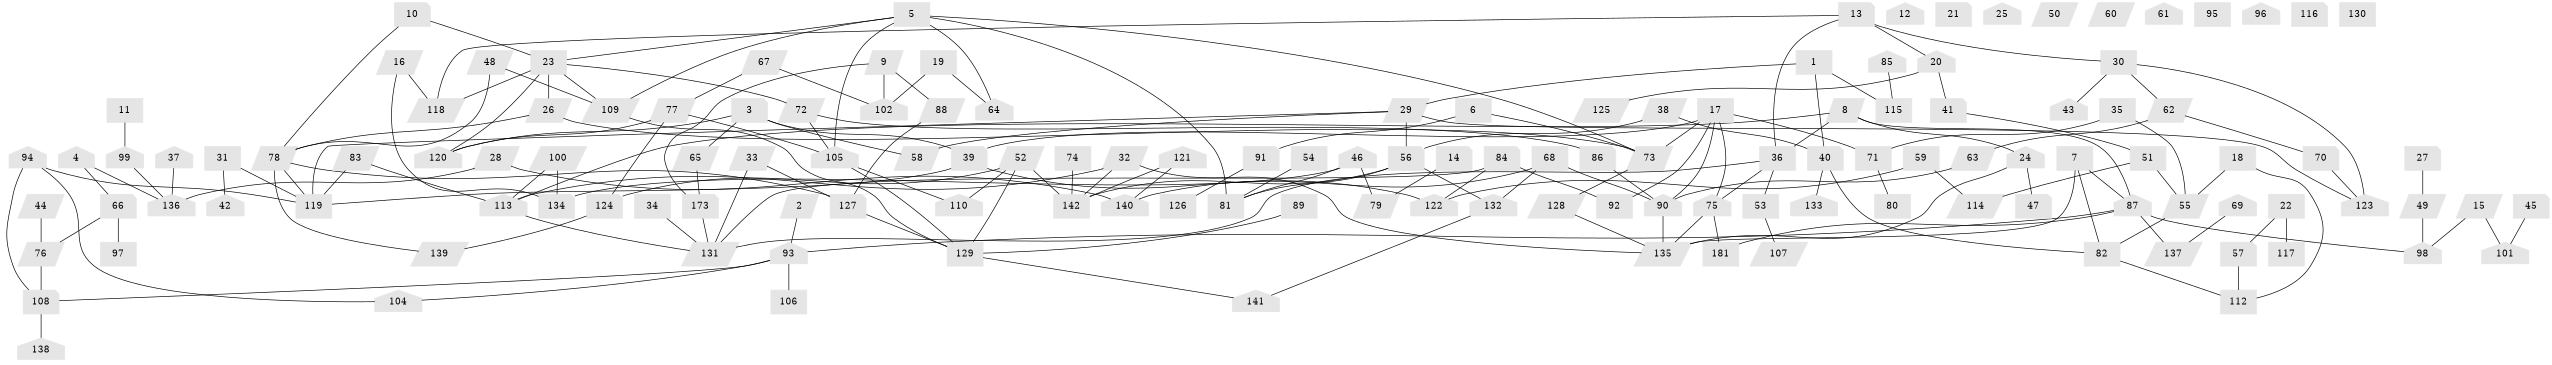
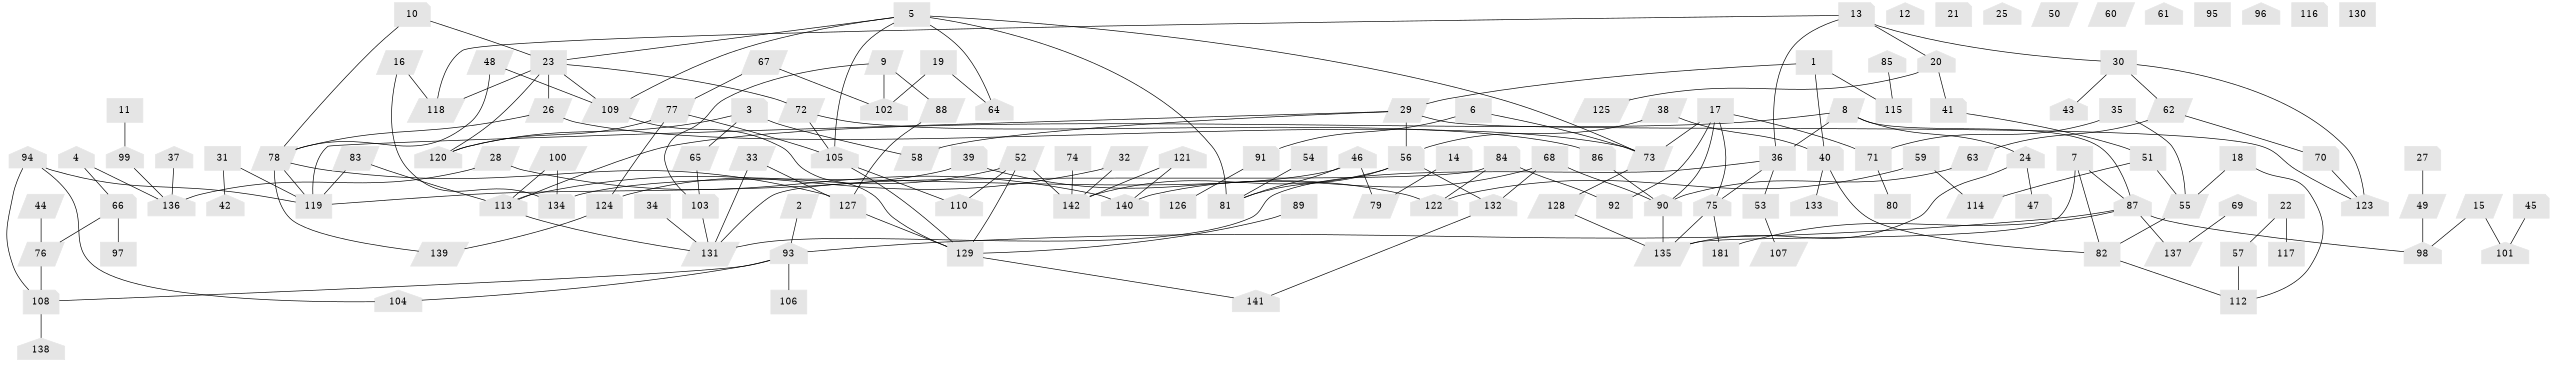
edge "3" -- "39": removed
edge "17" -- "39": removed
node "173": label "173" -> "103"
edge "32" -- "135": removed
